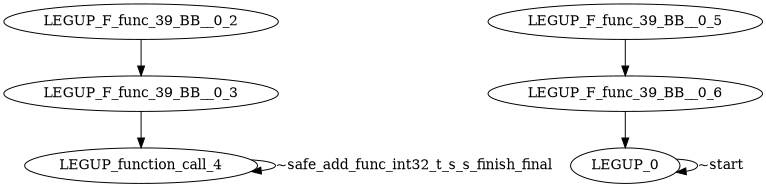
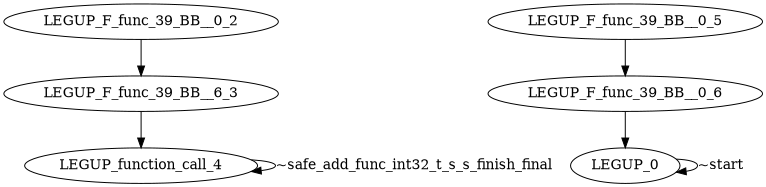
node "LEGUP_F_func_39_BB__0_3": label "LEGUP_F_func_39_BB__0_3" -> "LEGUP_F_func_39_BB__6_3"
